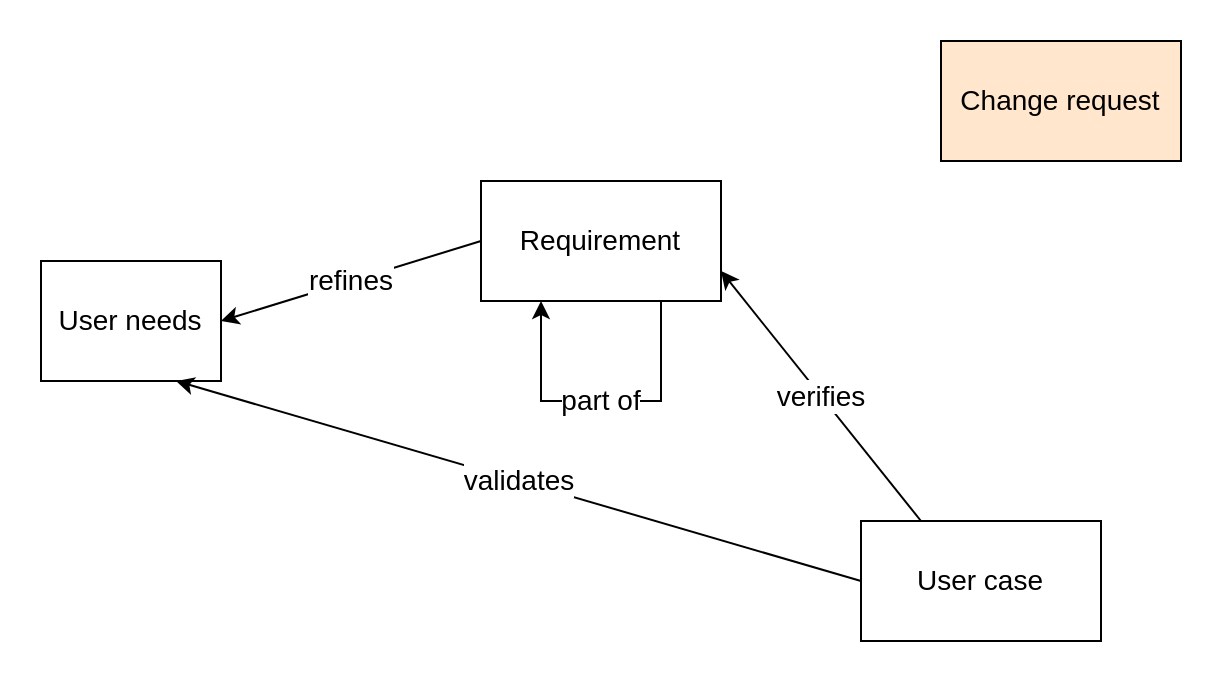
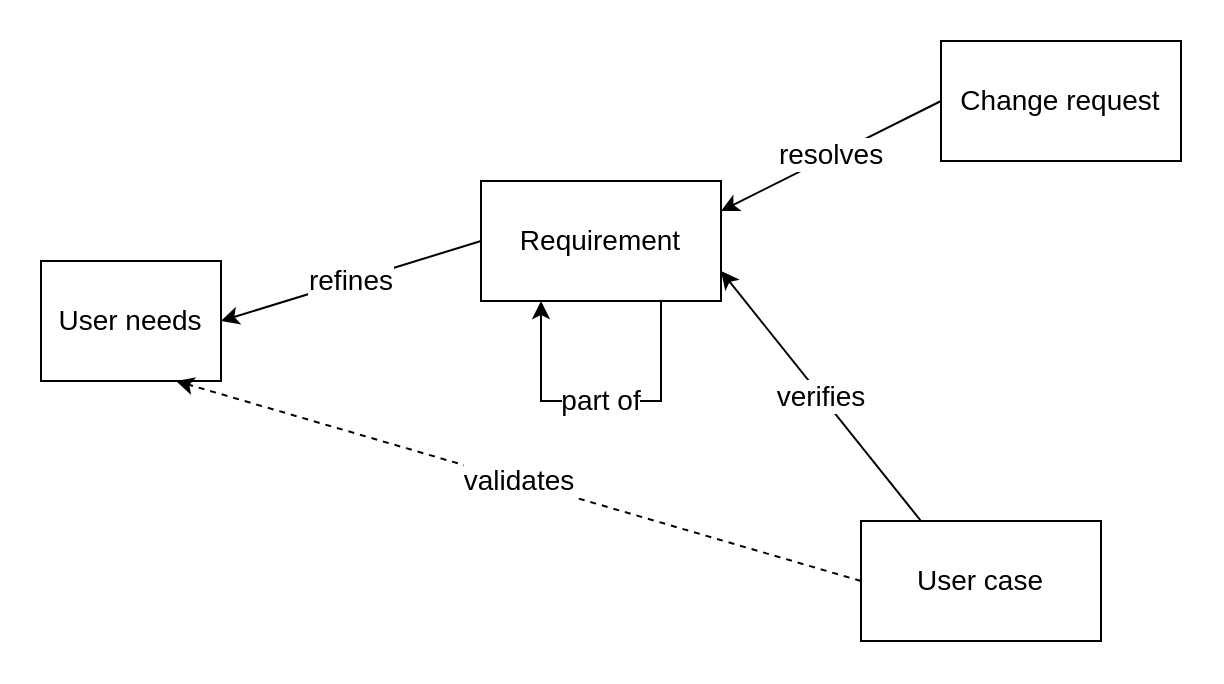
node "Change request": fillcolor #ffe6cc -> #ffffff
edge "Change request" -> "Requirement": added, label "resolves"
edge "User case" -> "User needs": style solid -> dashed
